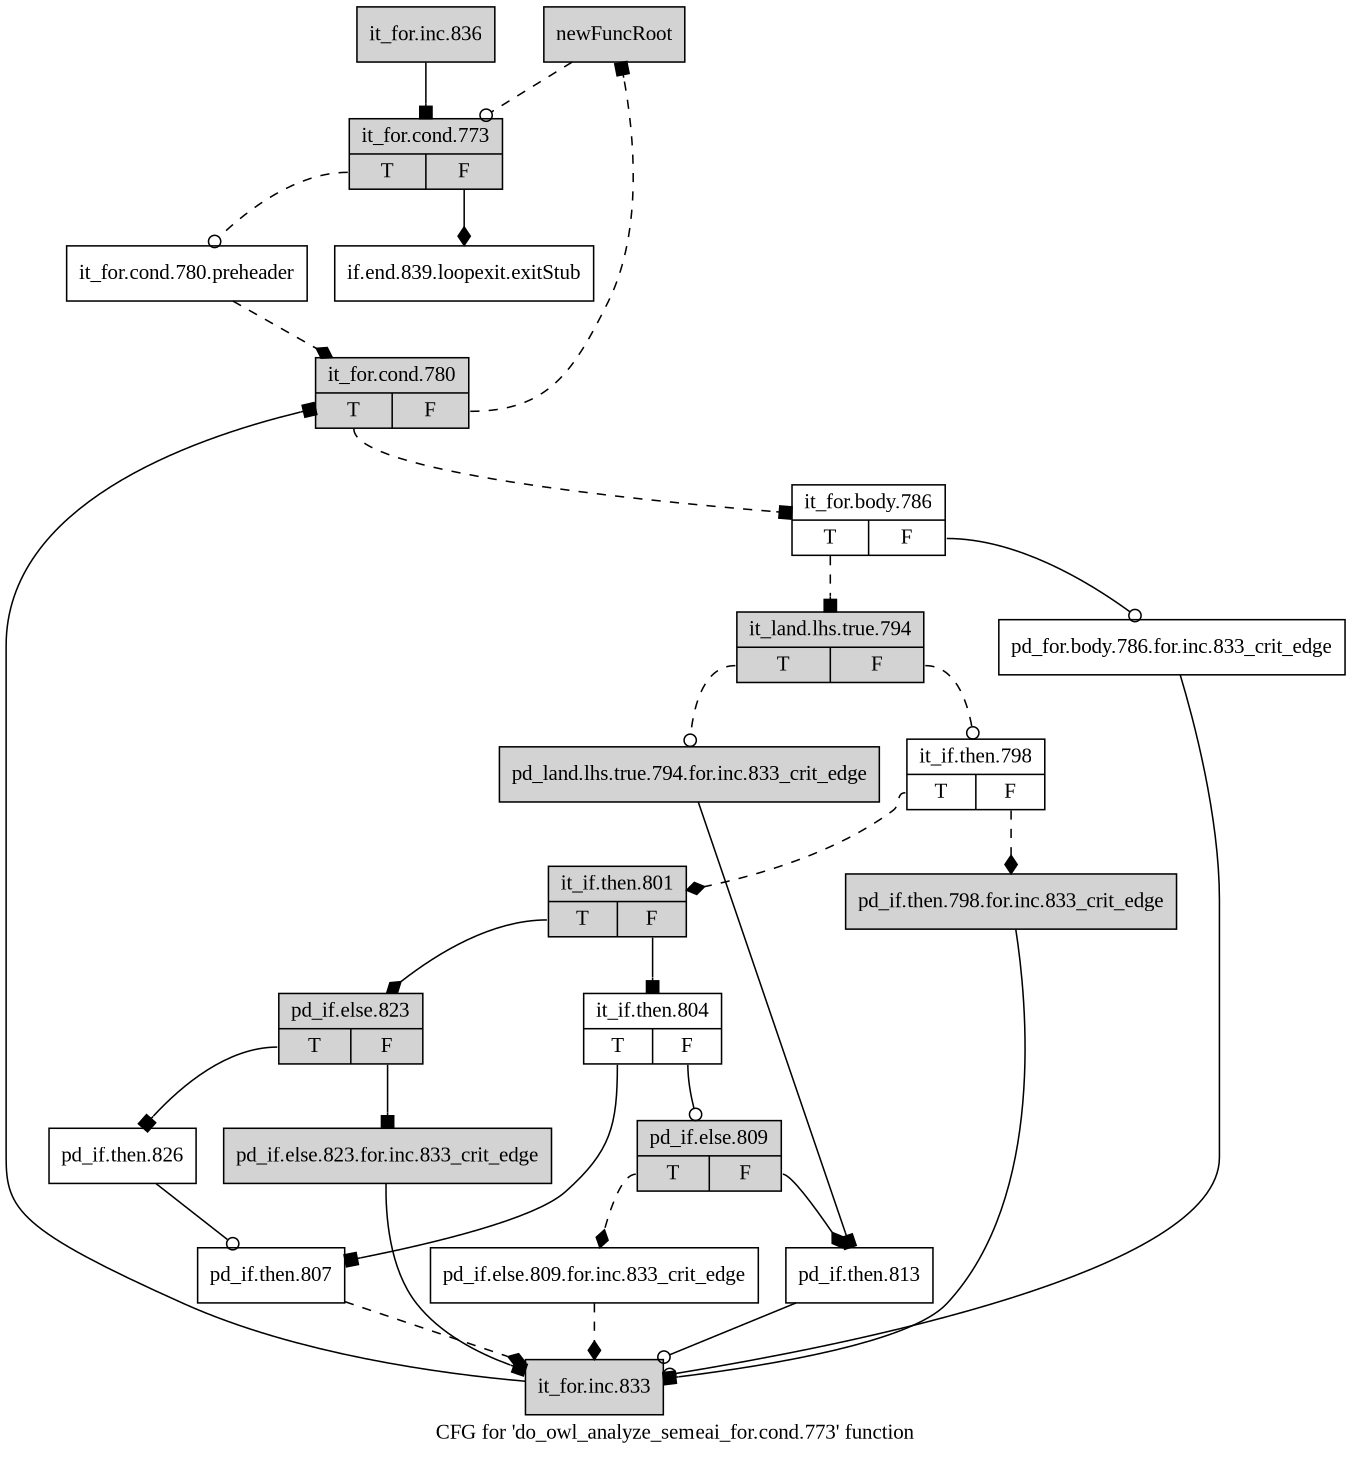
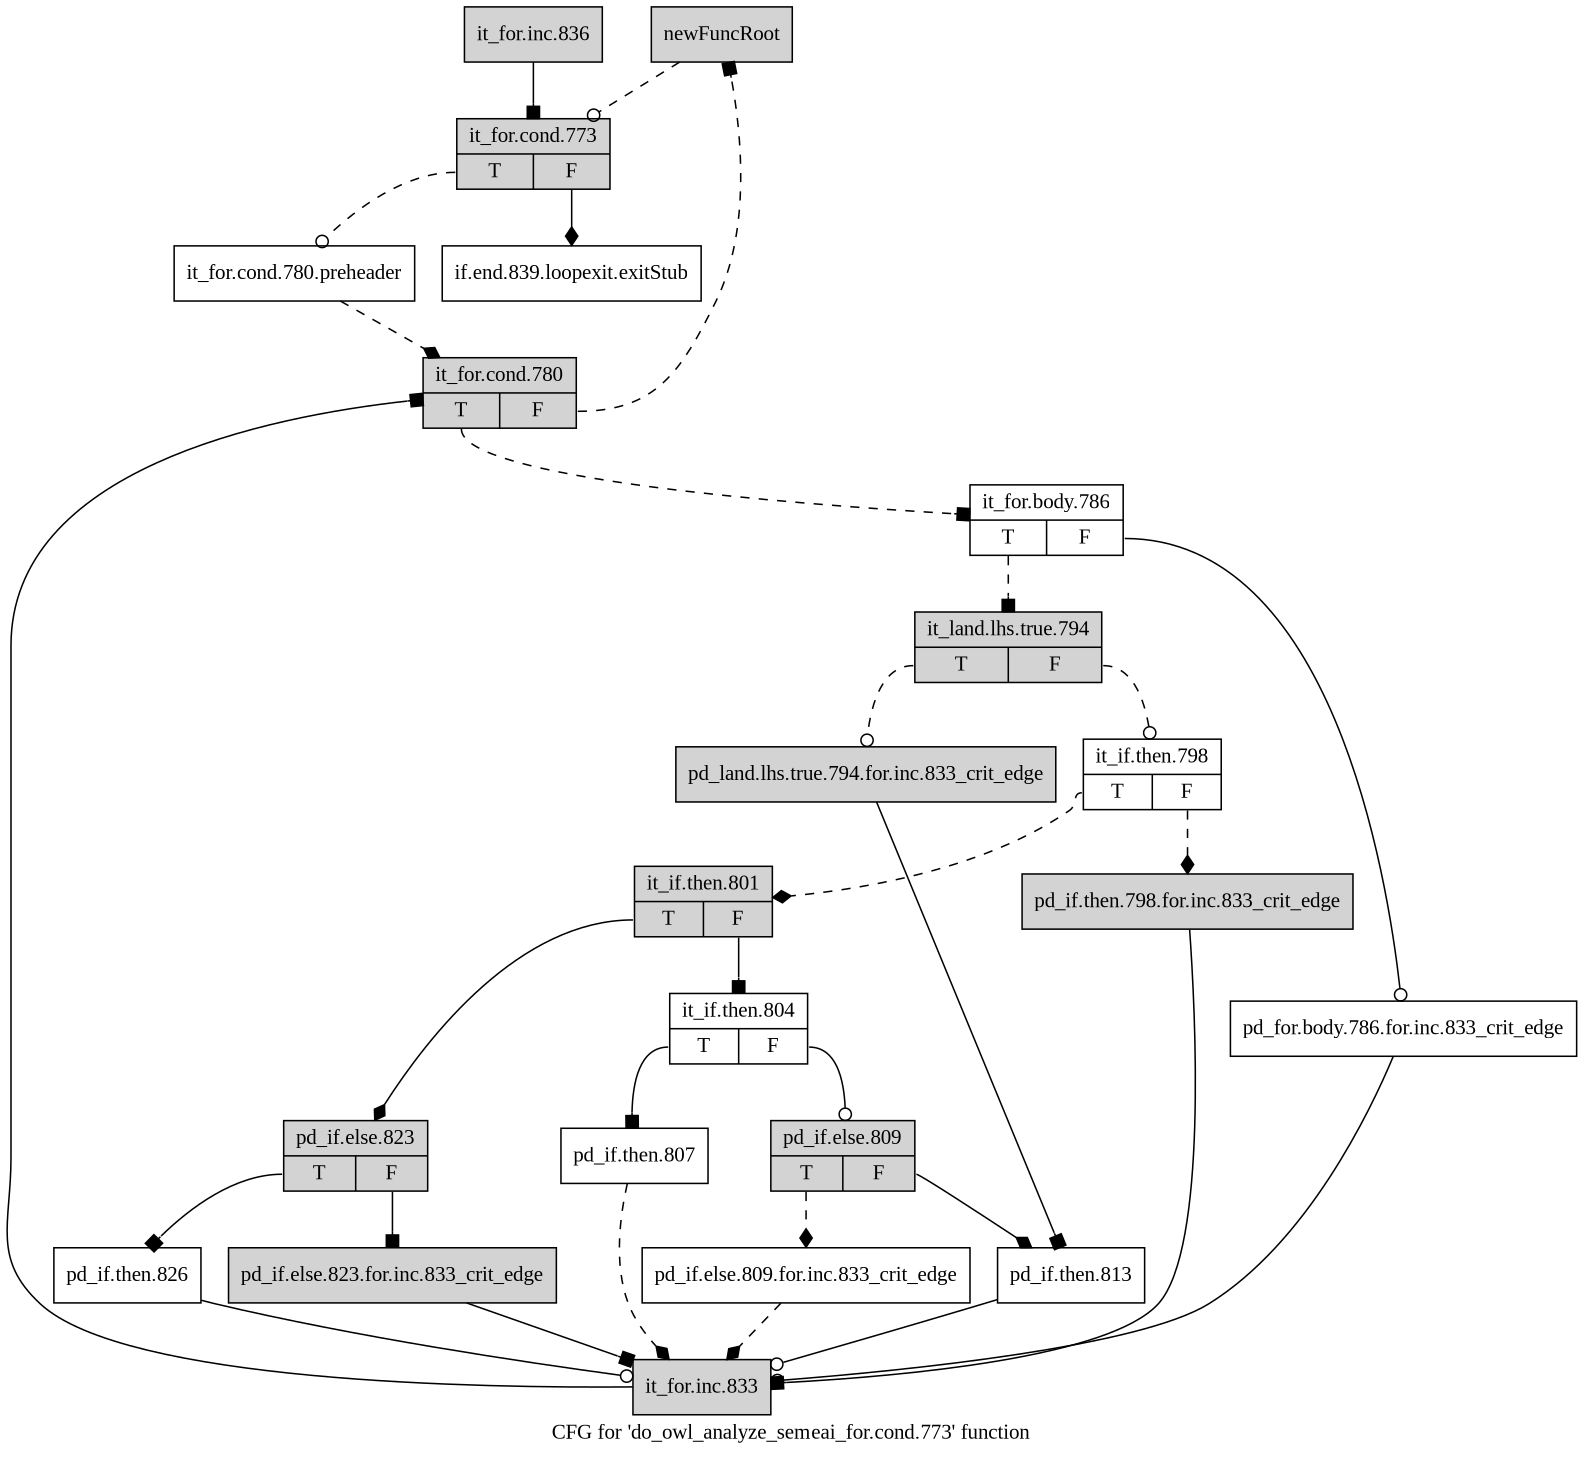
edge "pd_if.then.826" -> "pd_if.then.807": now "pd_if.then.826" -> "it_for.inc.833"
